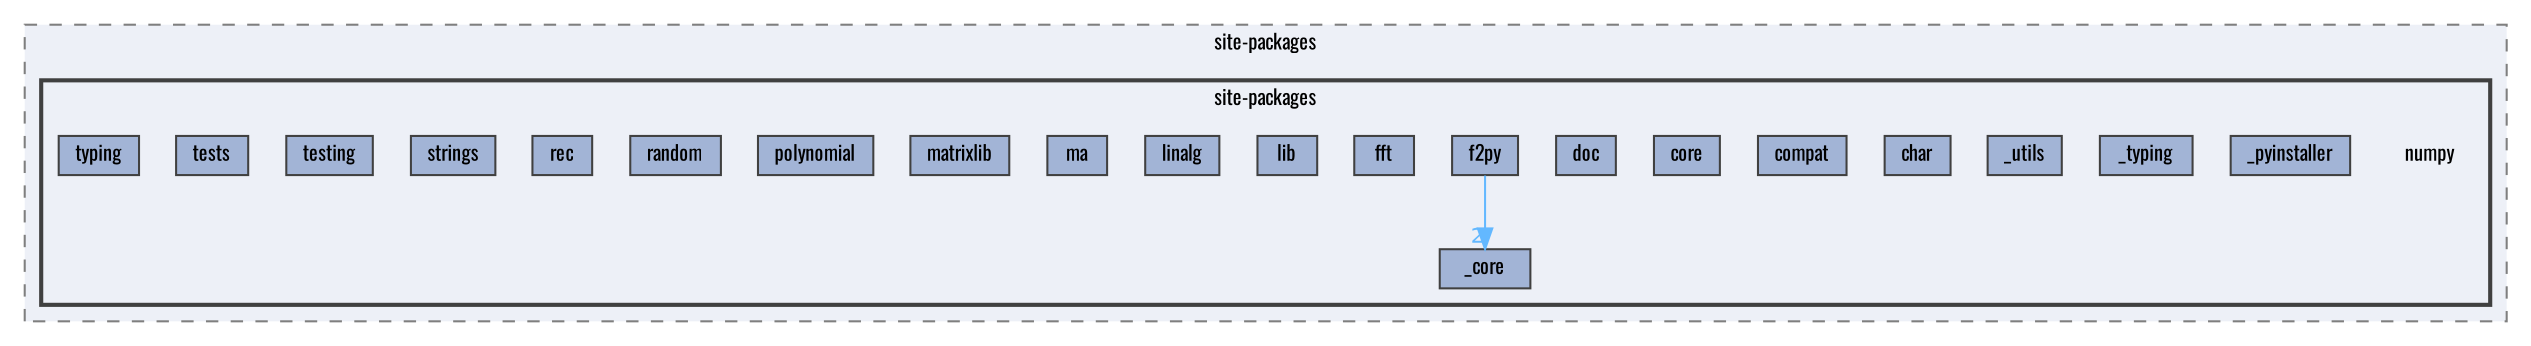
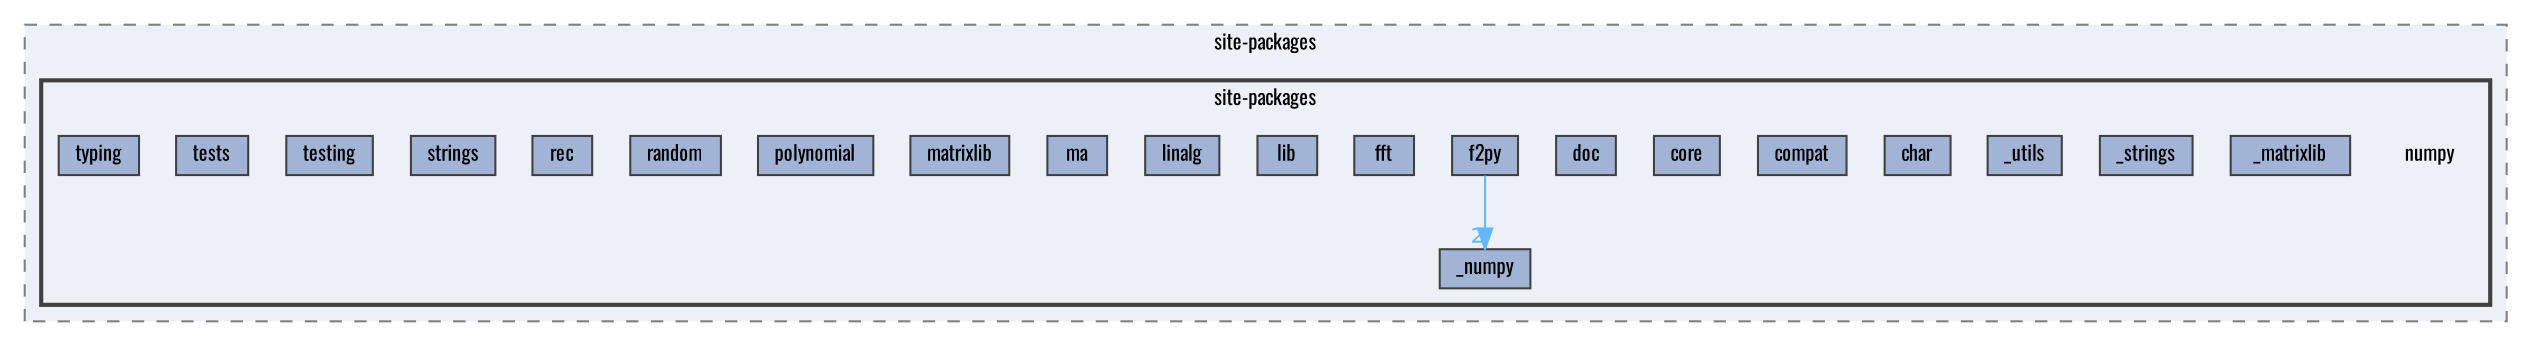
node "_typing": label "_typing" -> "_strings"
node "_pyinstaller": label "_pyinstaller" -> "_matrixlib"
node "_core": label "_core" -> "_numpy"
